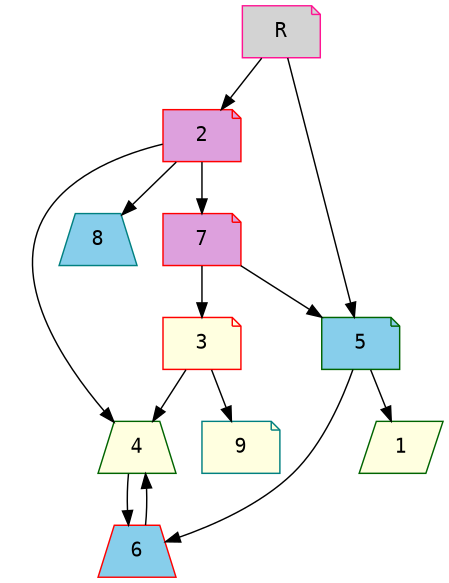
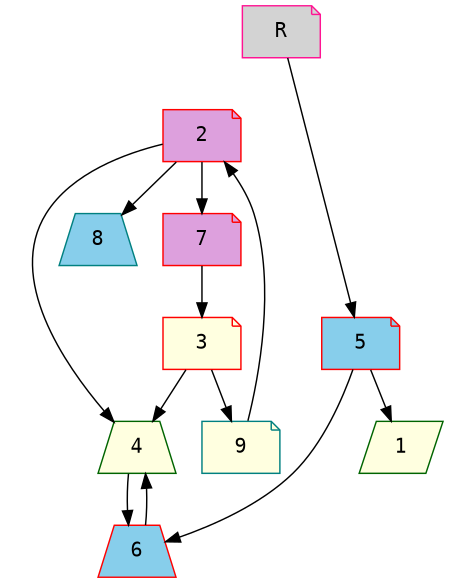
edge "R" -> "2": now "9" -> "2"
edge "7" -> "5": removed
node "5": color darkgreen -> red
